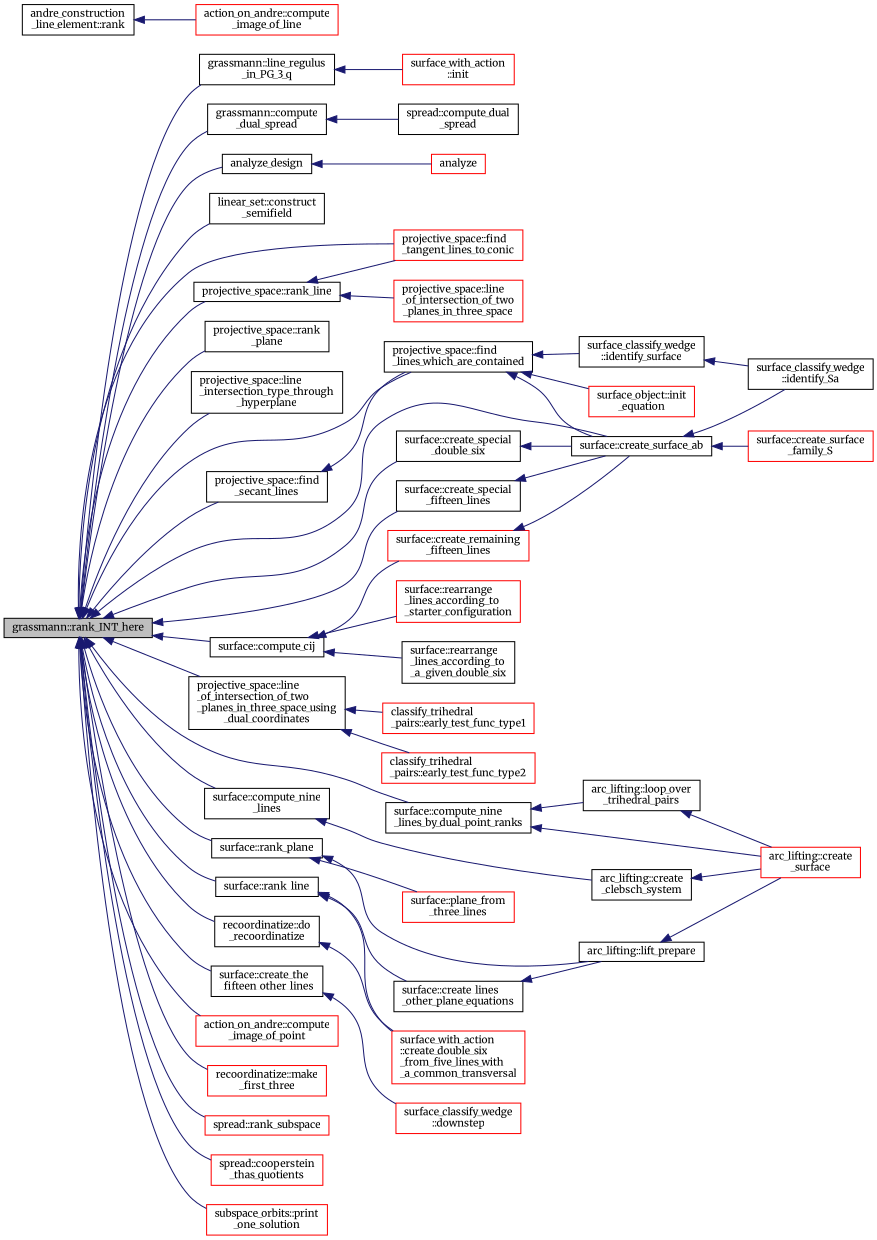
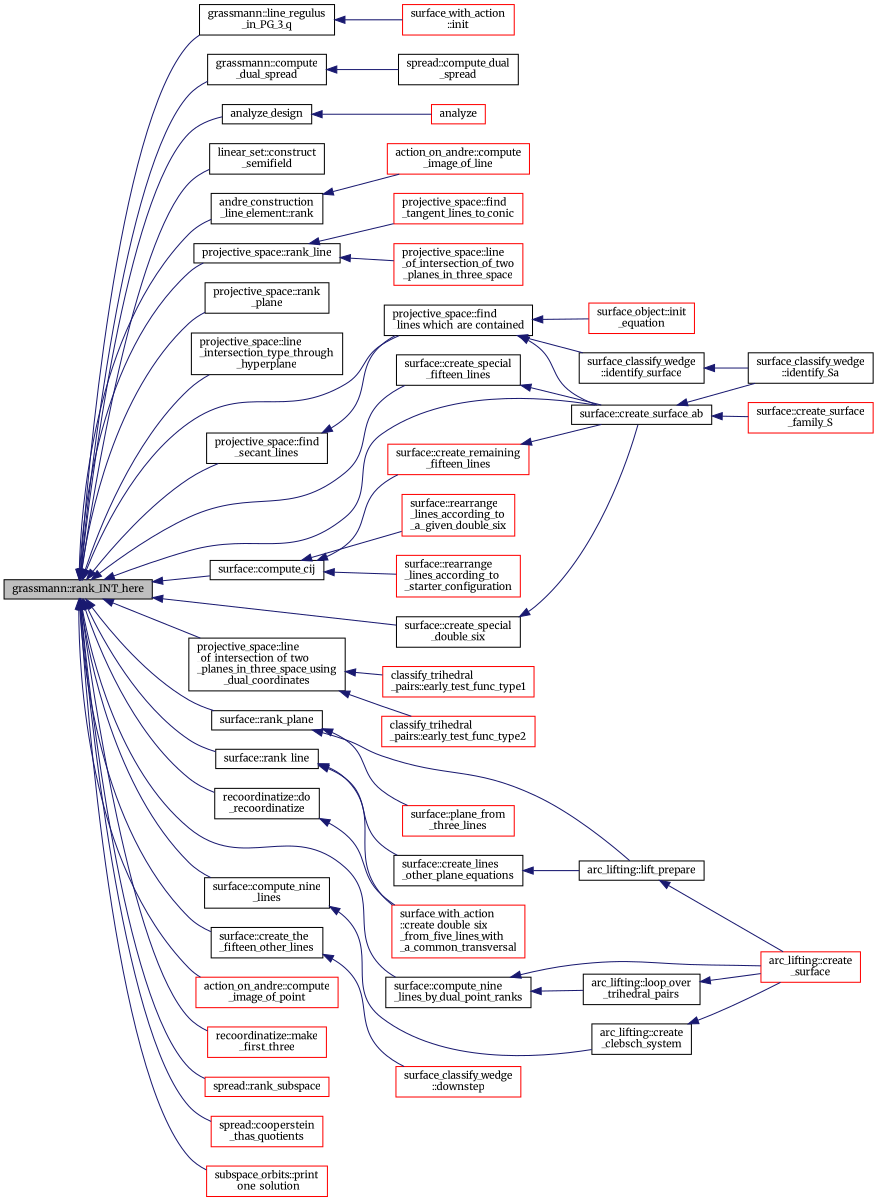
edge "projective_space::find _tangent_lines_to_conic" -> "grassmann::rank_INT_here": now "andre_construction _line_element::rank" -> "grassmann::rank_INT_here"
node "surface::rearrange _lines_according_to _a_given_double_six": color black -> red
